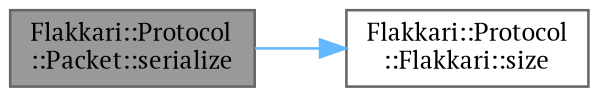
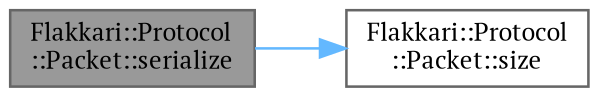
node "Flakkari::Protocol ::Flakkari::size": label "Flakkari::Protocol ::Flakkari::size" -> "Flakkari::Protocol ::Packet::size"
